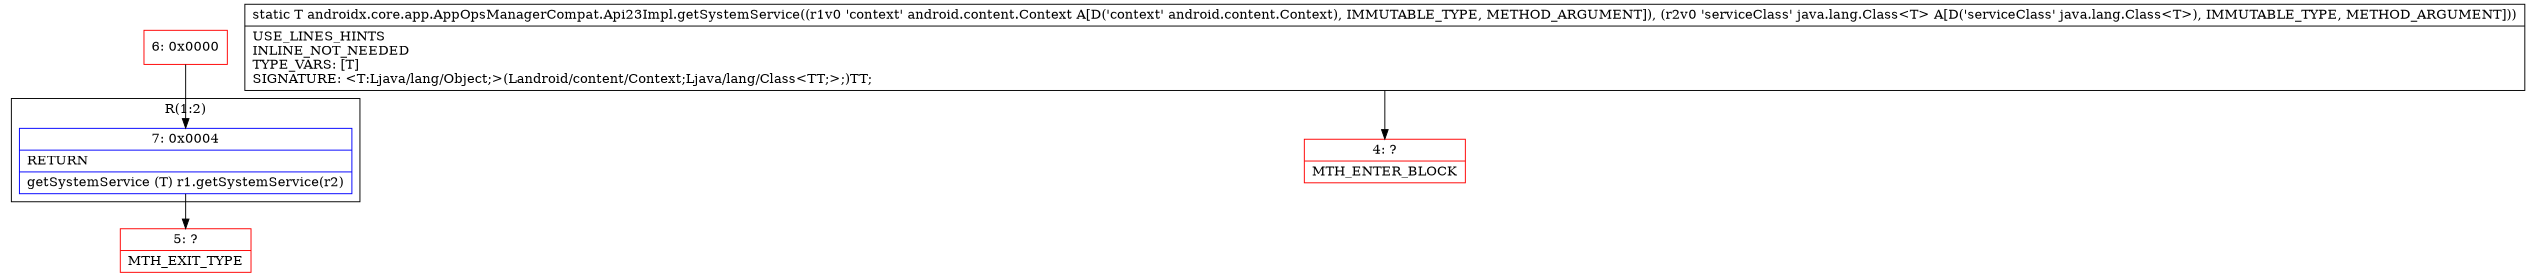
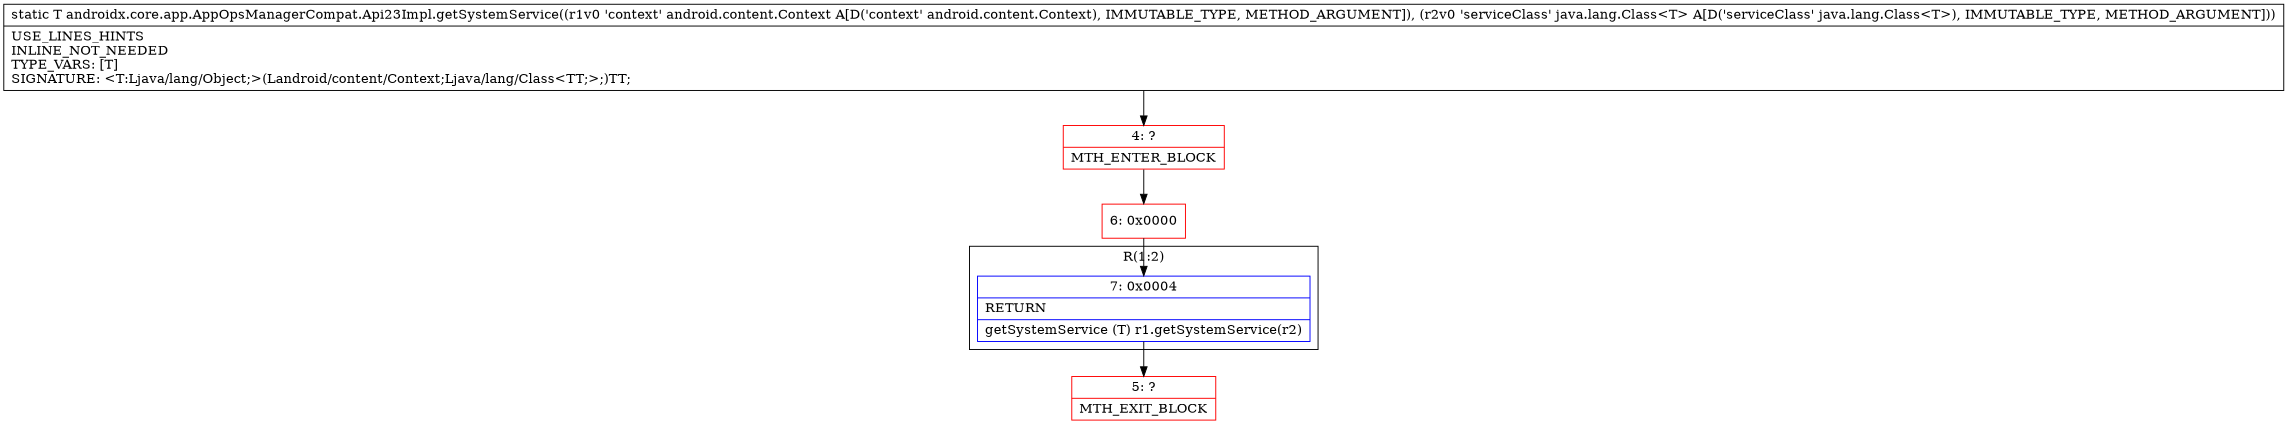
edge "4: ?" -> "6: 0x0000": added
node "5: ?": text "MTH_EXIT_TYPE" -> "MTH_EXIT_BLOCK"
